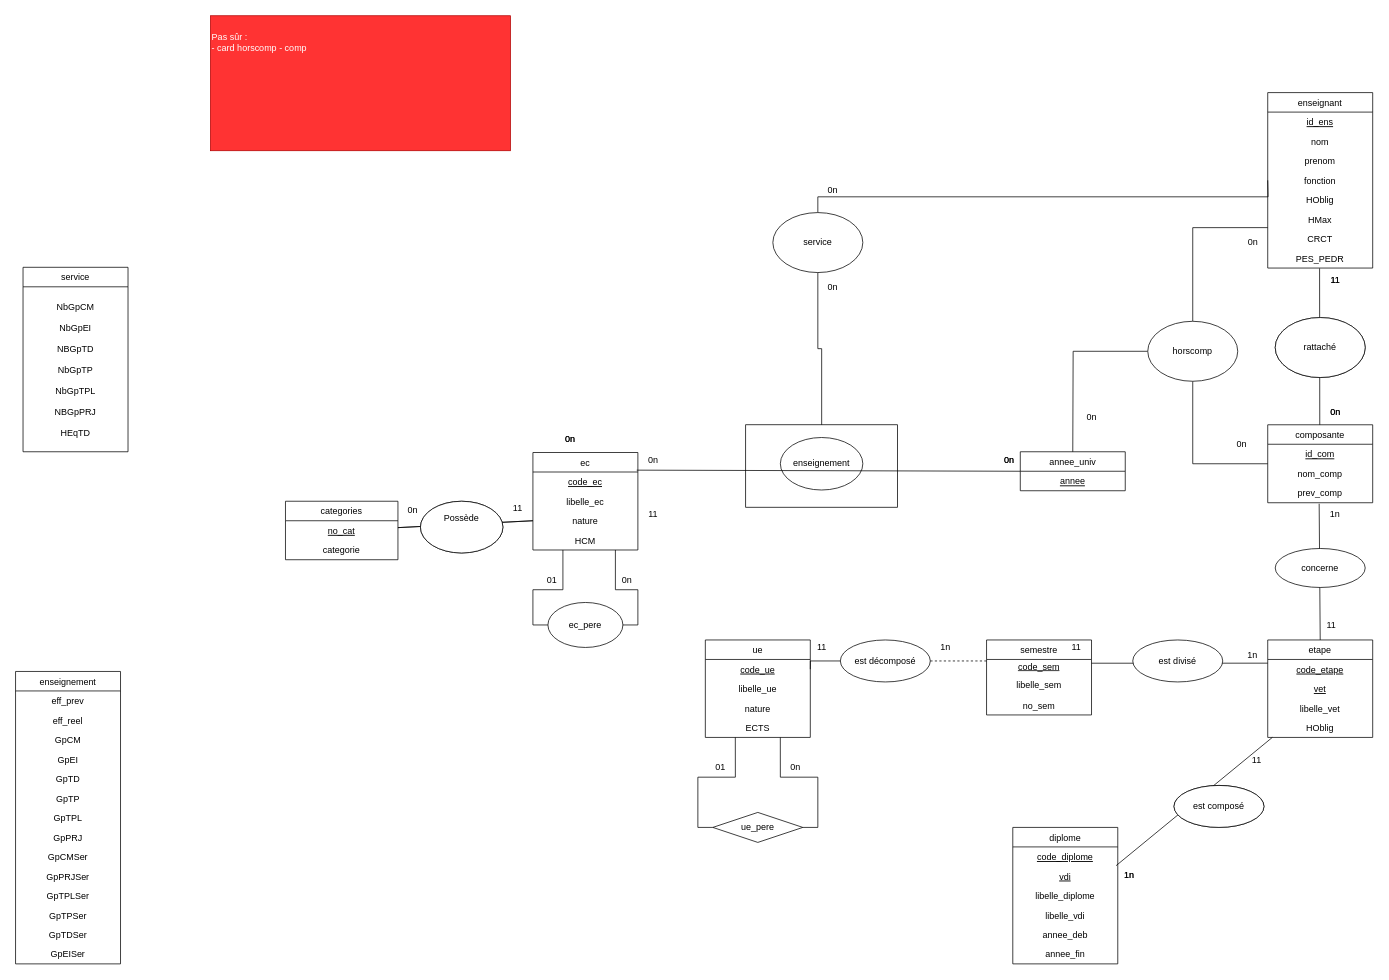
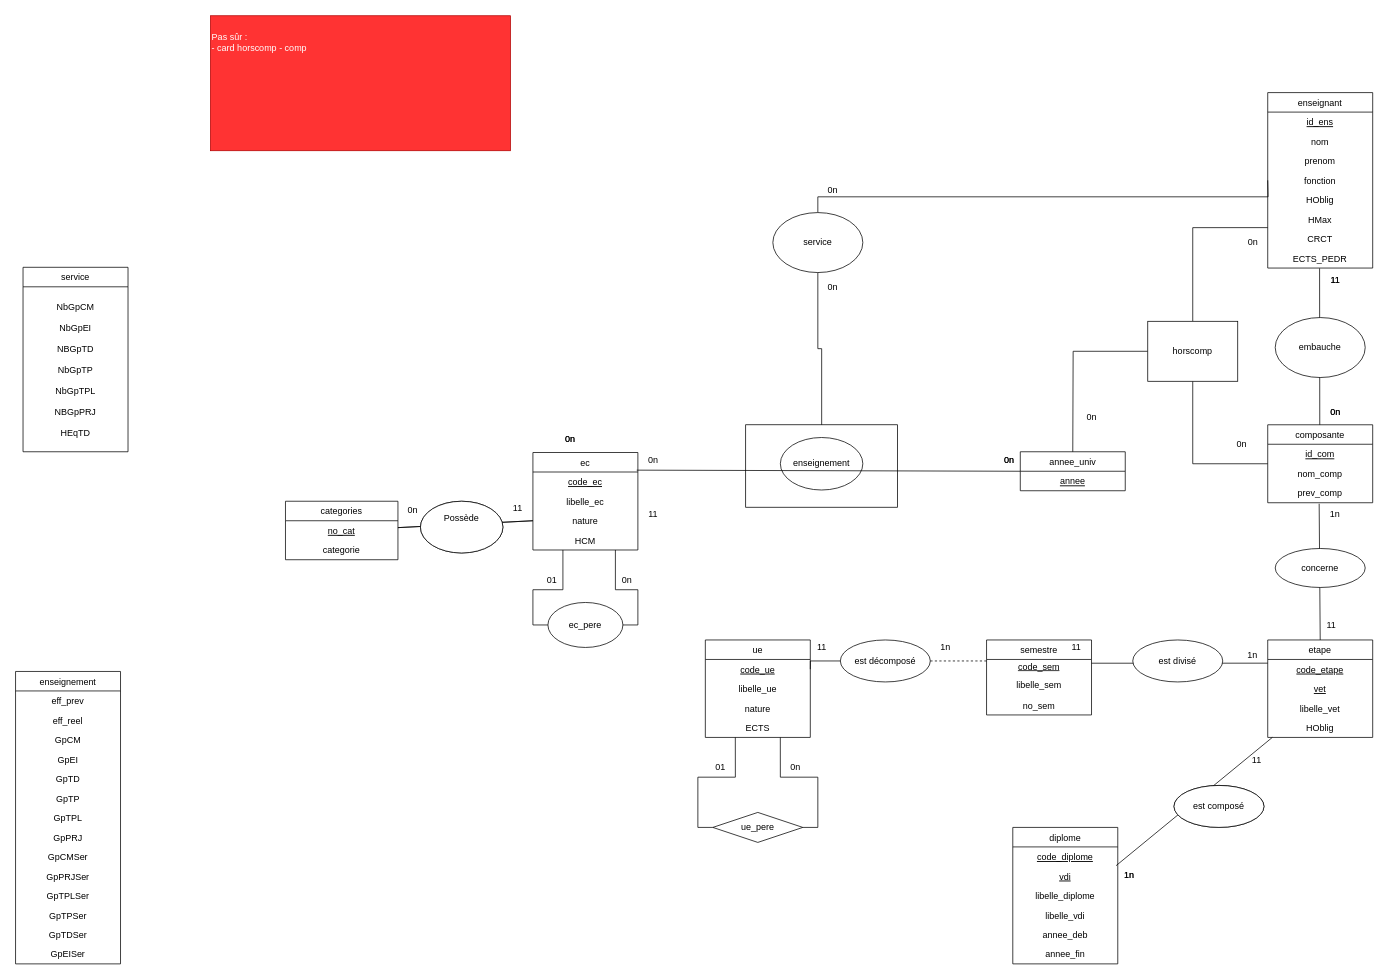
node "PES_PEDR": label "PES_PEDR" -> "ECTS_PEDR"
node "rattaché": removed
node "horscomp": shape ellipse -> rectangle
